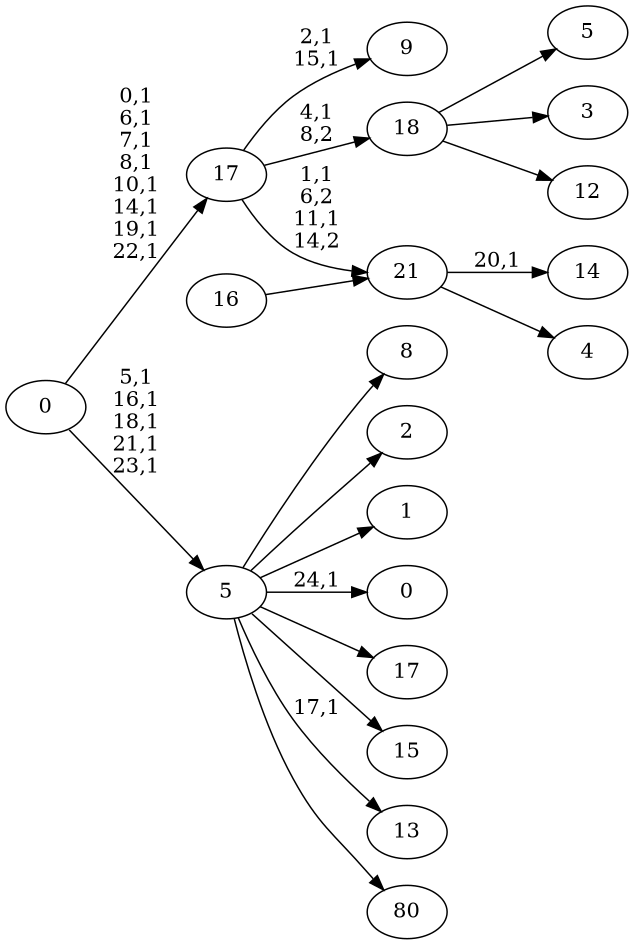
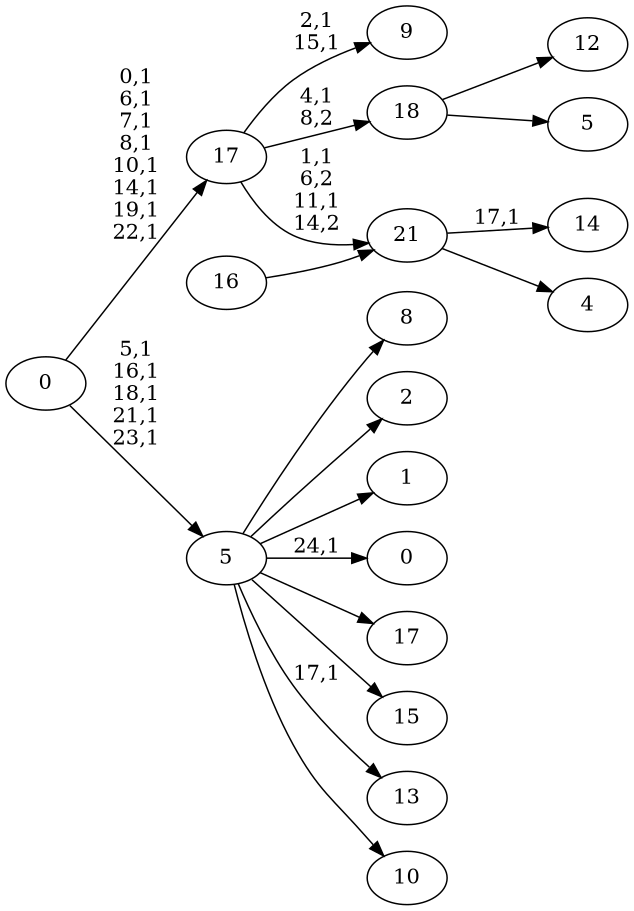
node "3": removed
edge "21" -> "14": label "20,1" -> "17,1"
node "80": label "80" -> "10"
